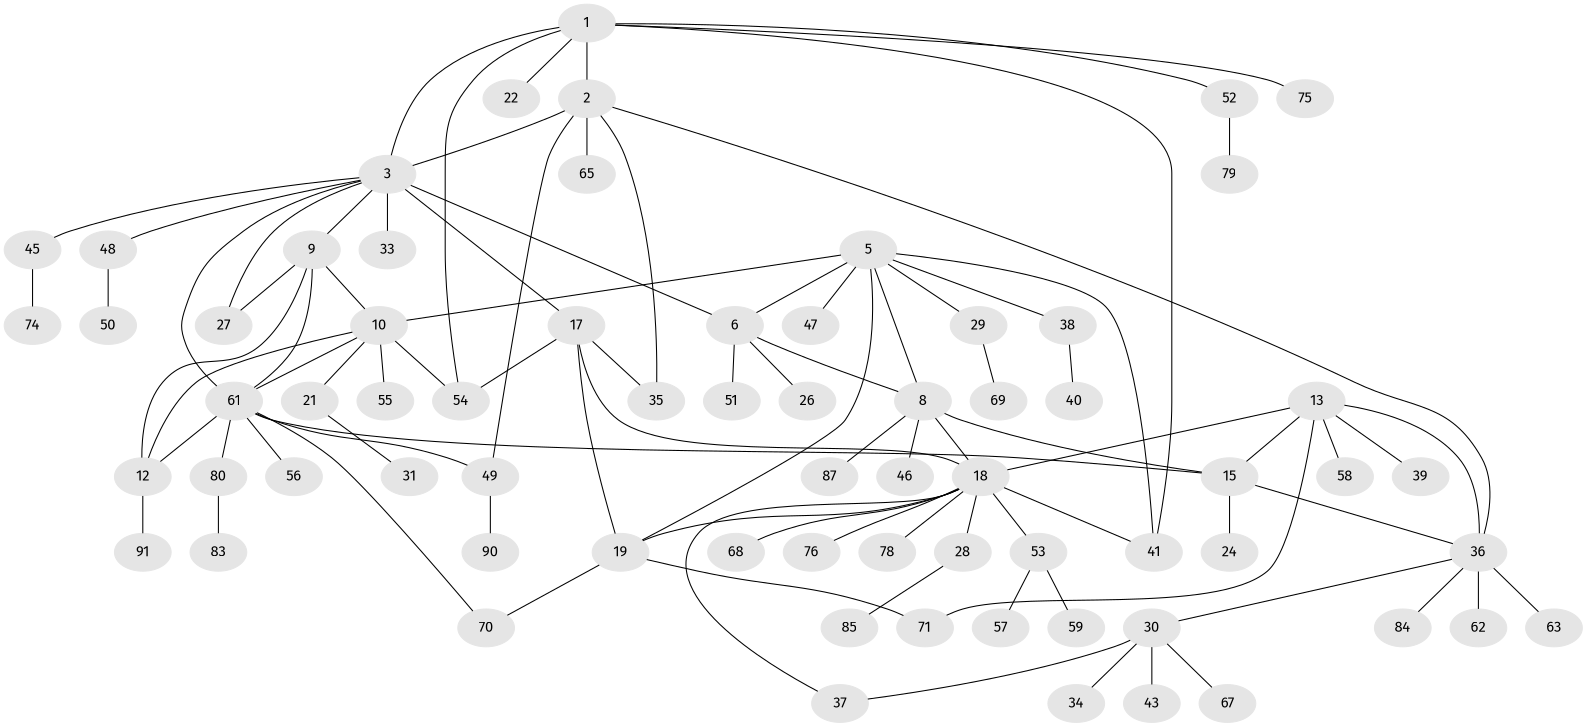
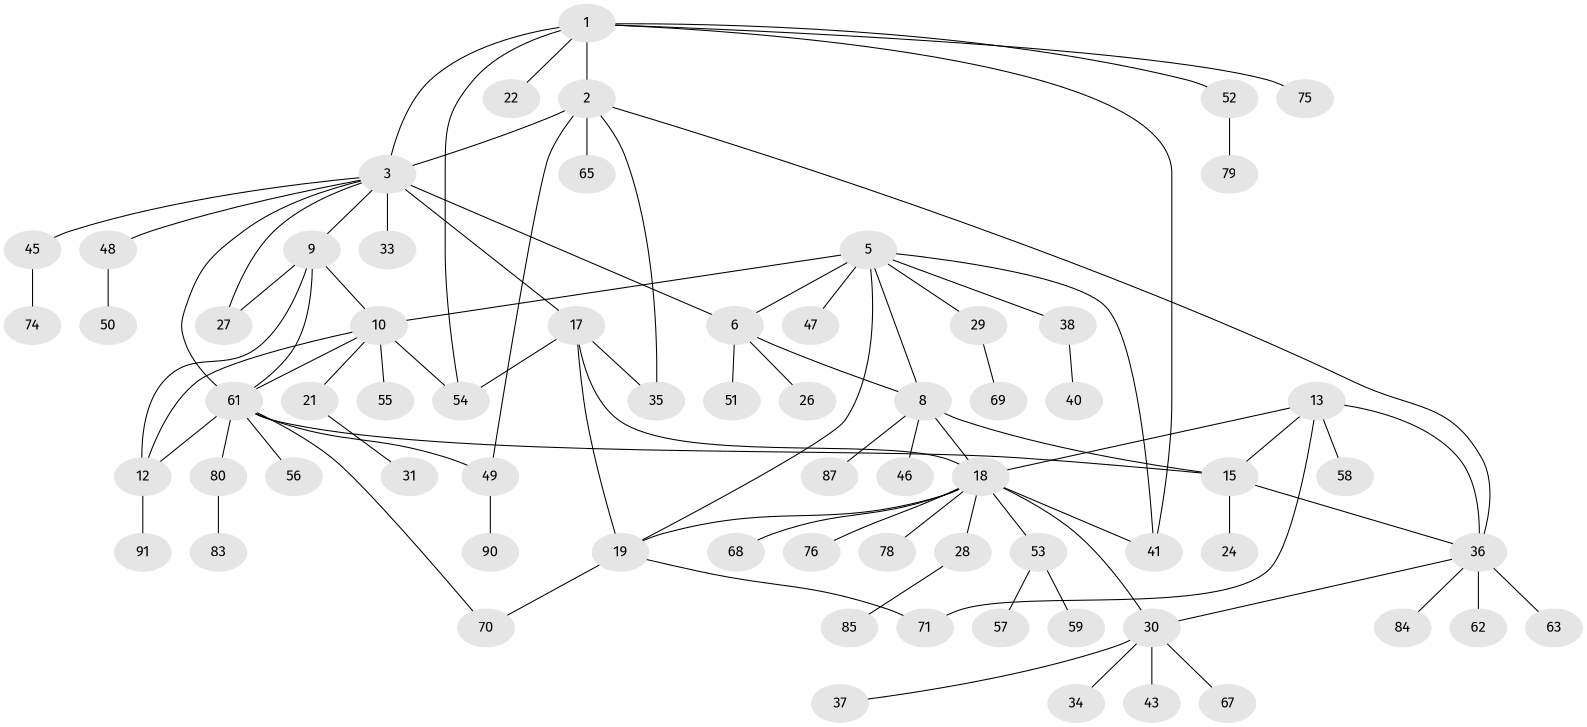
node "39": removed
edge "18" -- "37": now "18" -- "30"
